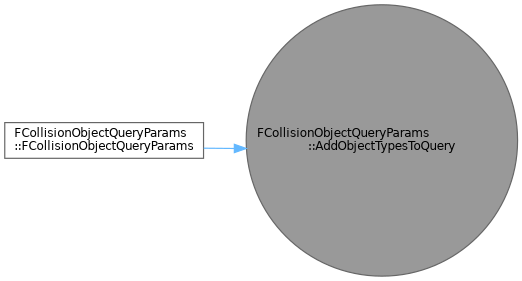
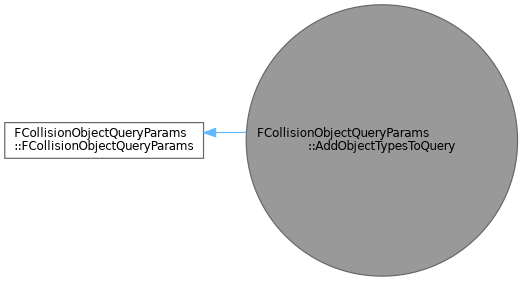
edge "FCollisionObjectQueryParams ::FCollisionObjectQueryParams" -> "FCollisionObjectQueryParams ::AddObjectTypesToQuery": reversed
